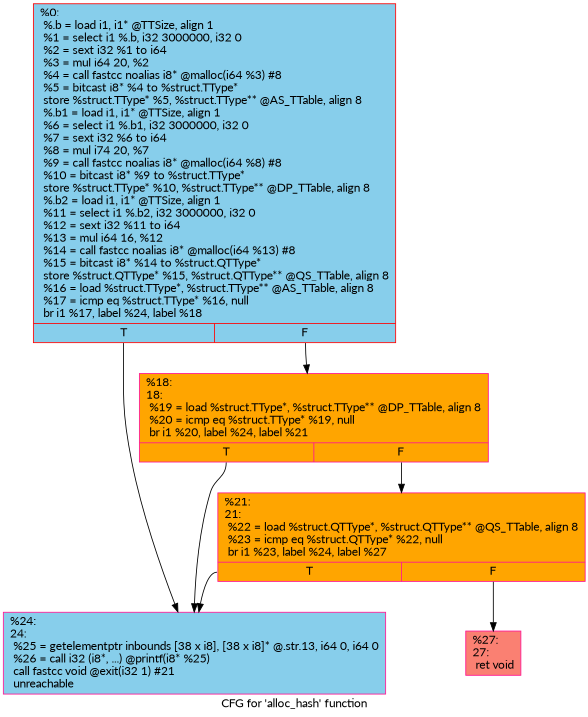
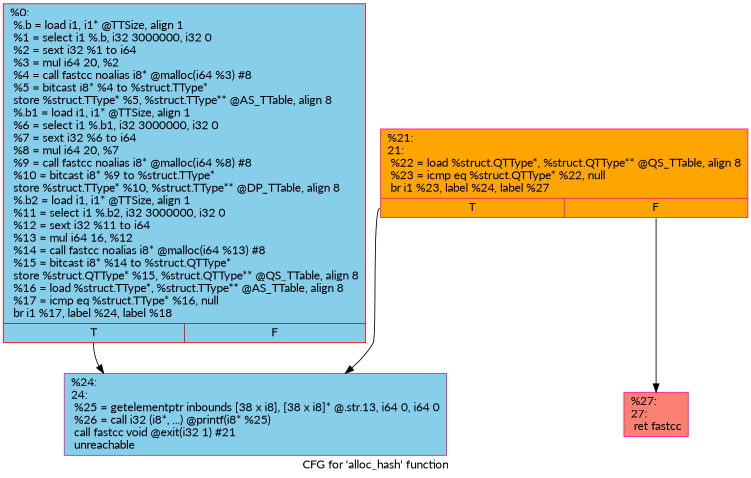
node "%0:": text "%8 = mul i74 20, %7" -> "%8 = mul i64 20, %7"
node "%18:": removed
node "%27:": text "ret void" -> "ret fastcc"
